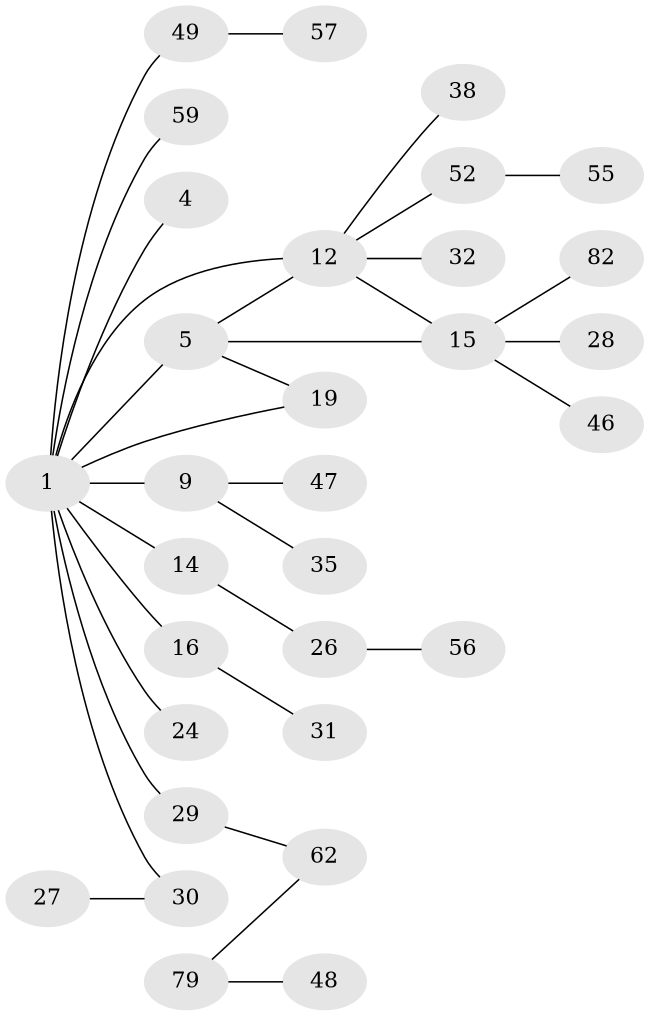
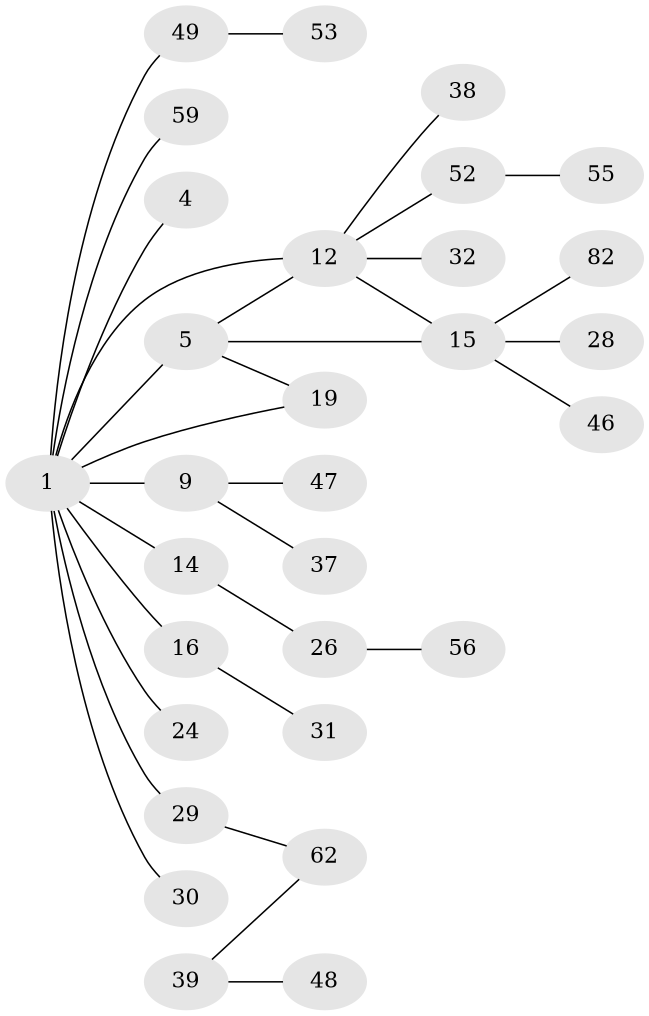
node "57": label "57" -> "53"
node "35": label "35" -> "37"
node "27": removed
node "79": label "79" -> "39"
